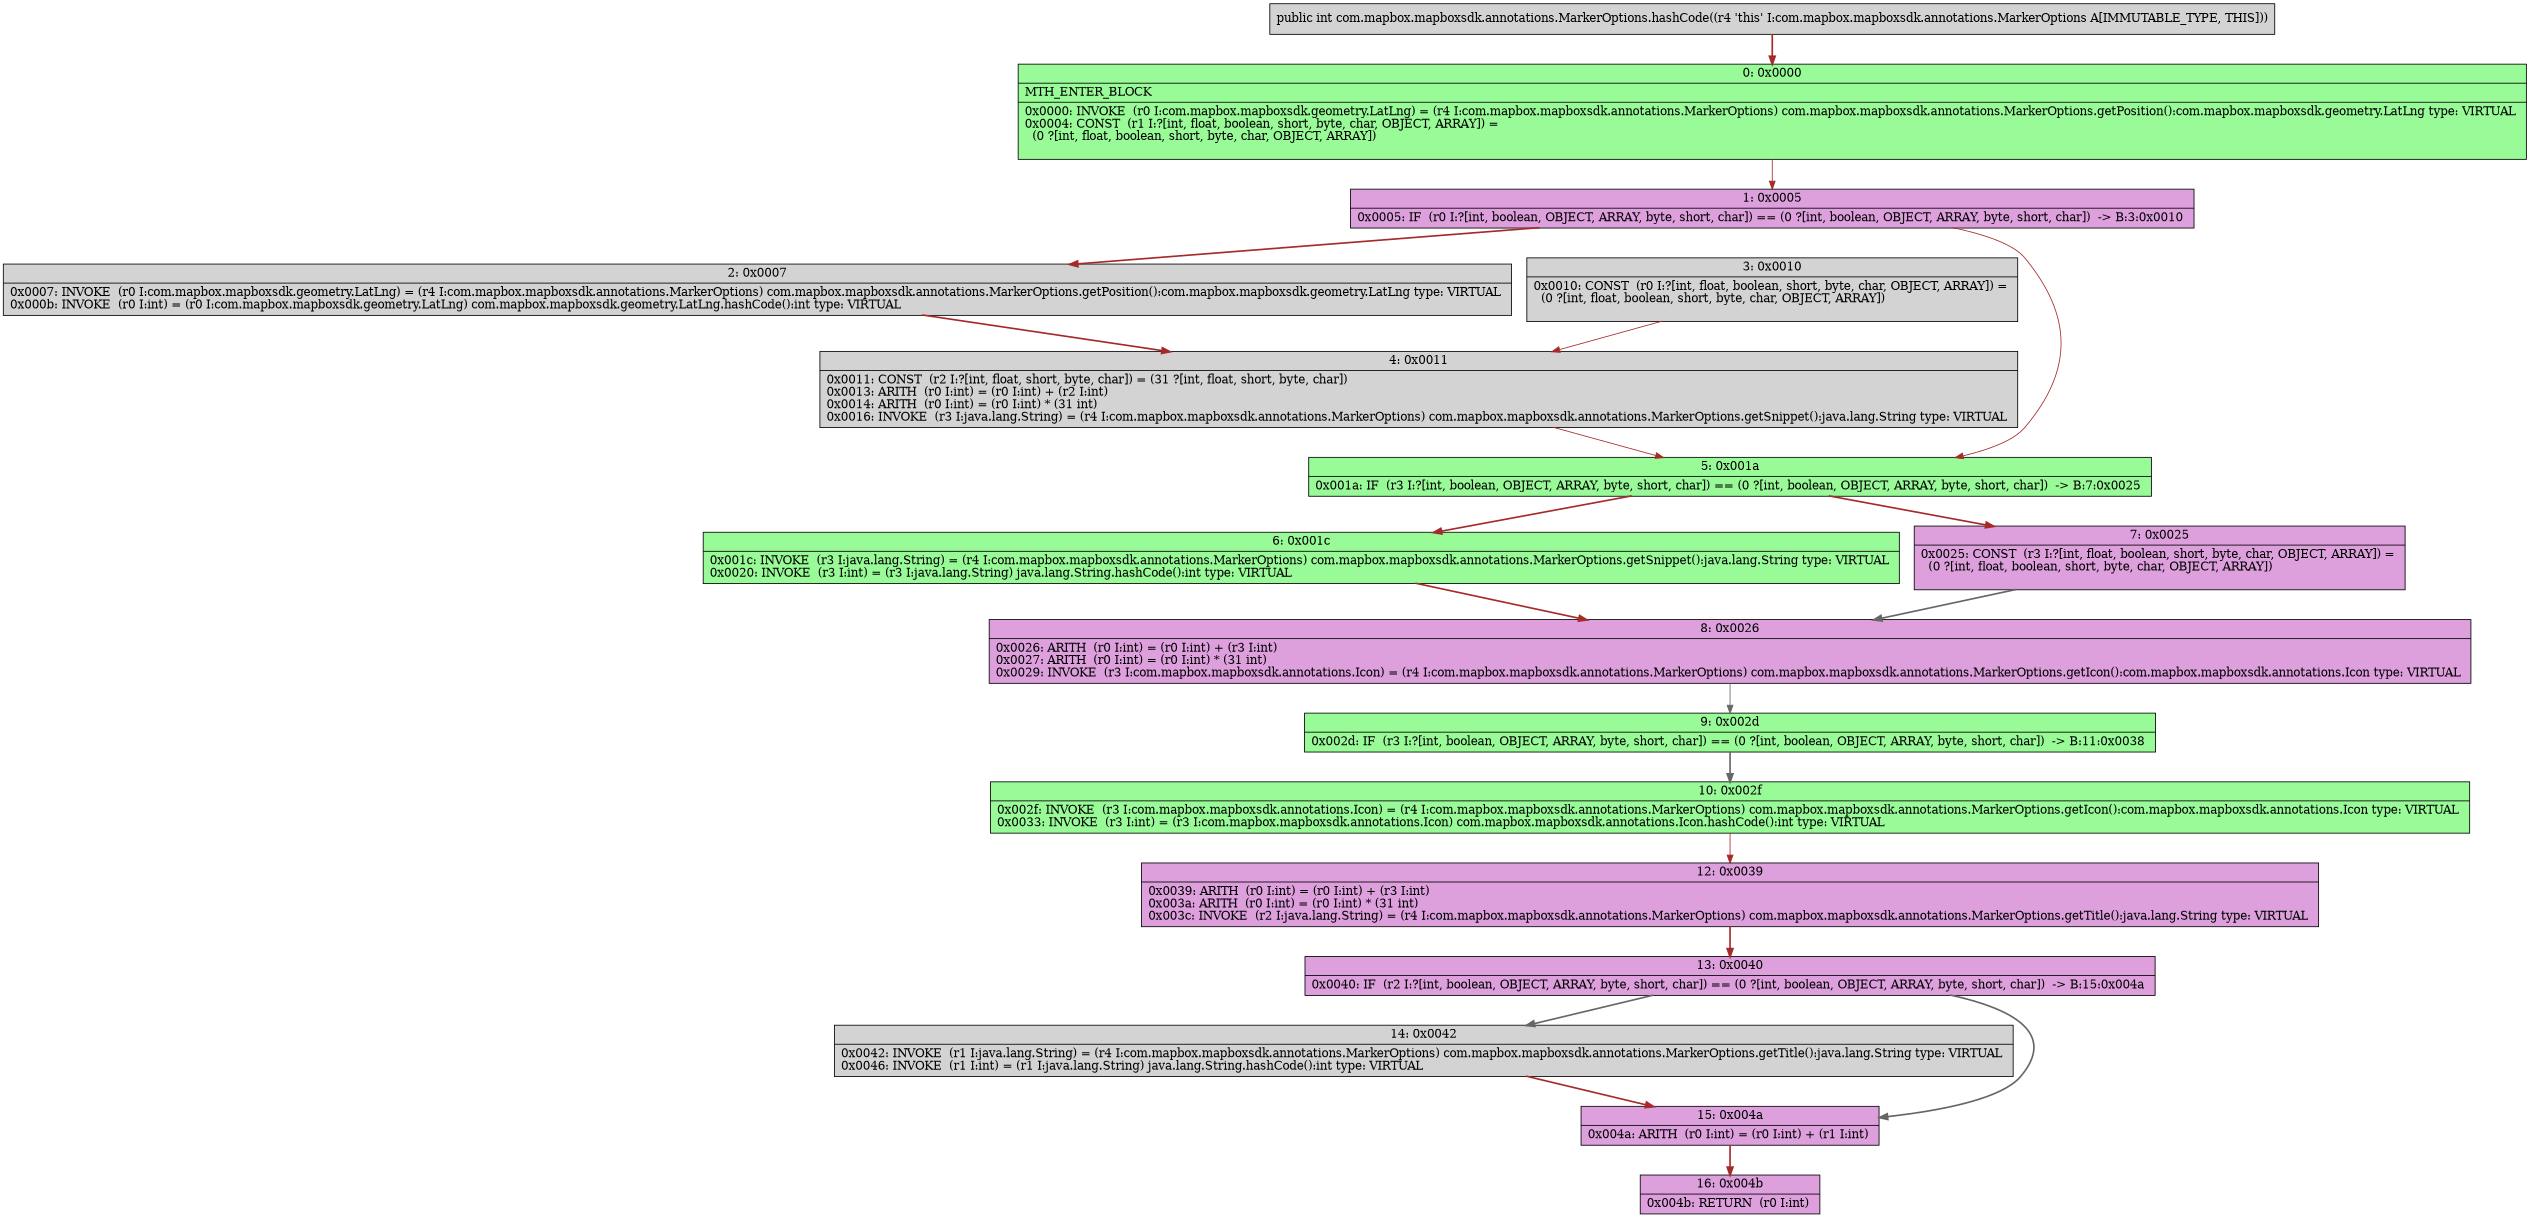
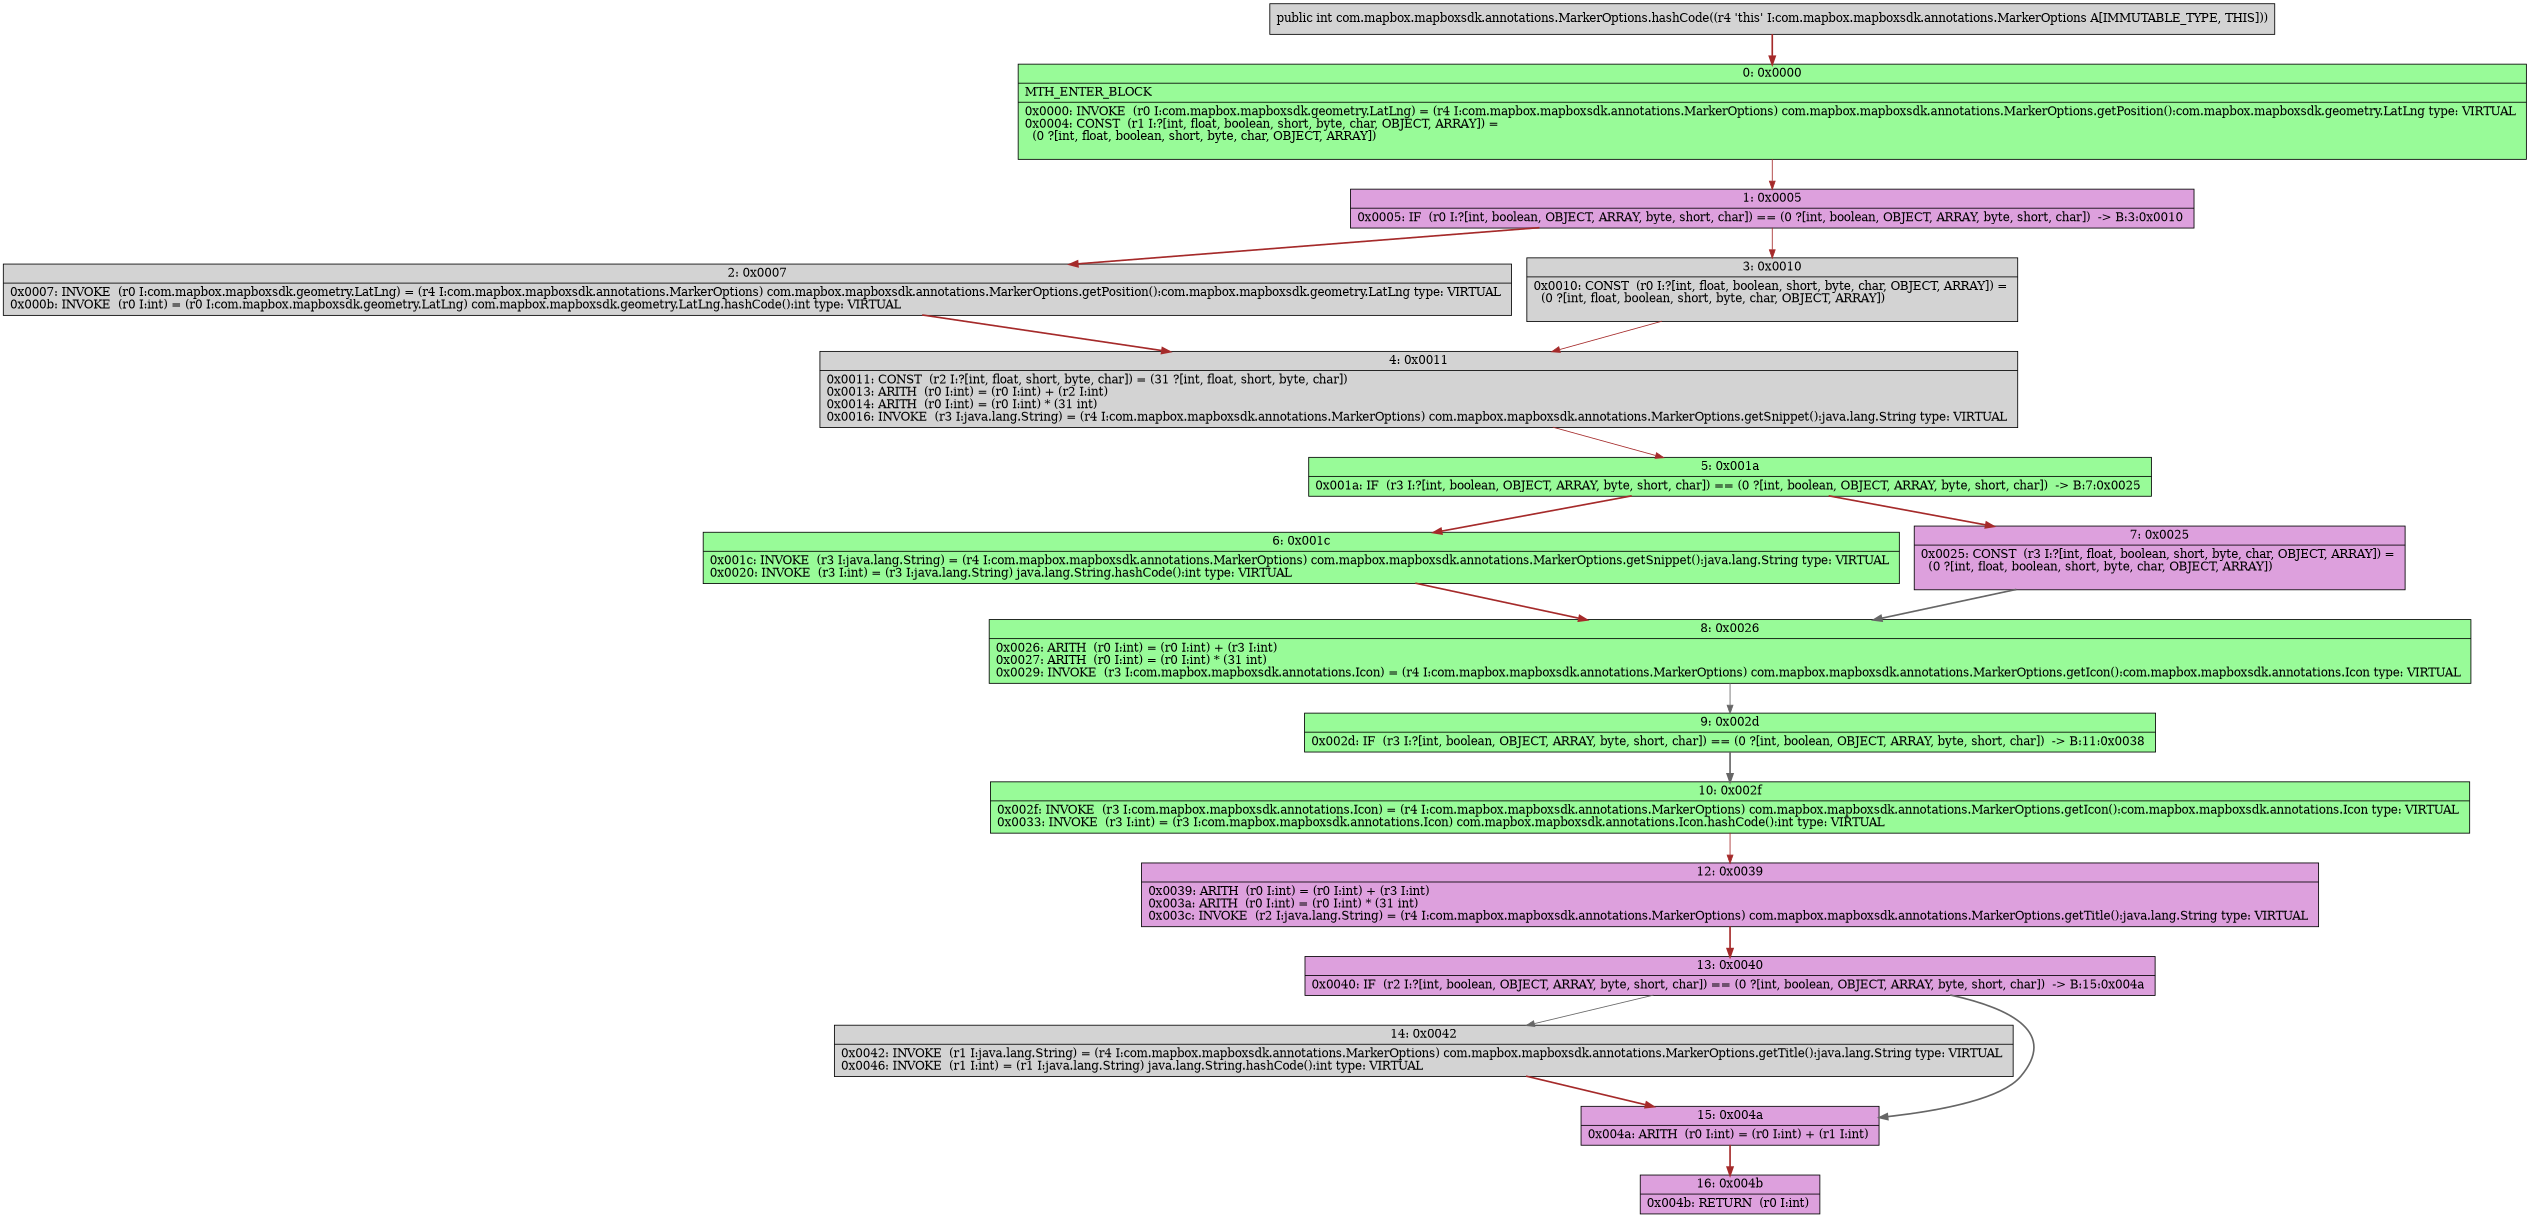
edge "1: 0x0005" -> "5: 0x001a": now "1: 0x0005" -> "3: 0x0010"
node "8: 0x0026": fillcolor plum -> palegreen
edge "13: 0x0040" -> "14: 0x0042": style bold -> solid
